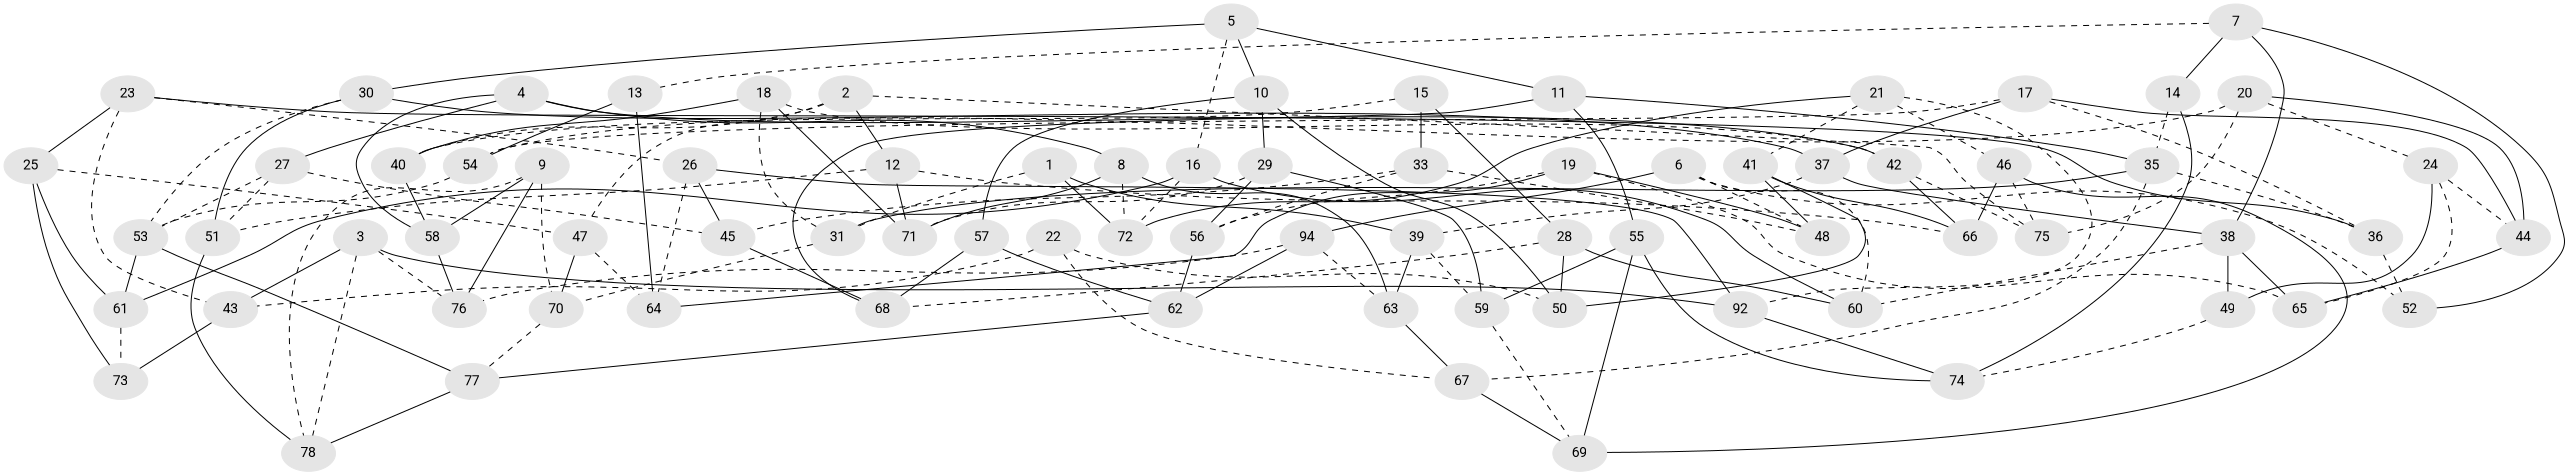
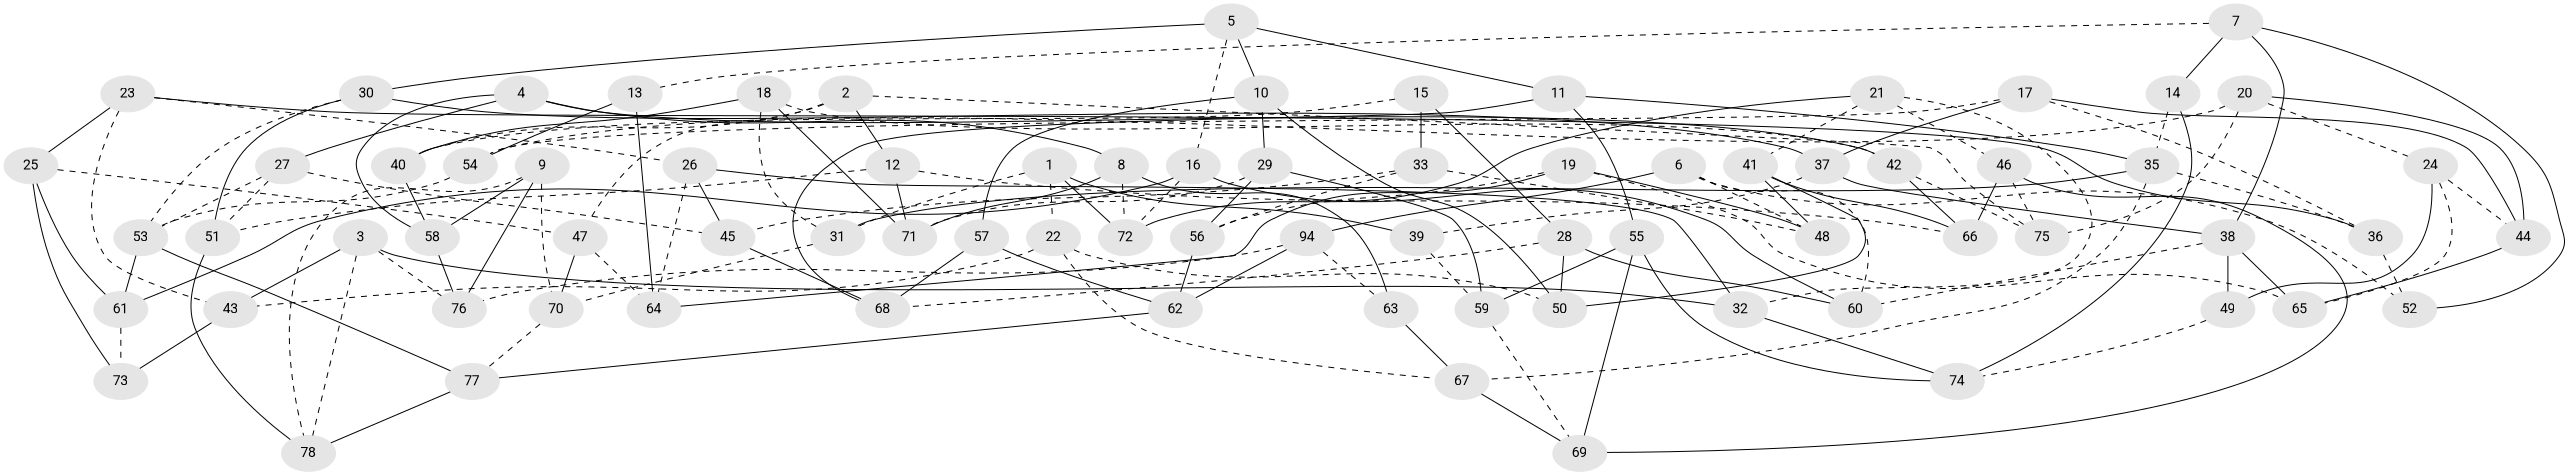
edge "1" -- "22": added
edge "39" -- "63": removed
node "92": label "92" -> "32"
